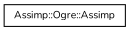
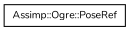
node "Assimp::Ogre::Assimp": label "Assimp::Ogre::Assimp" -> "Assimp::Ogre::PoseRef"
